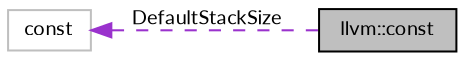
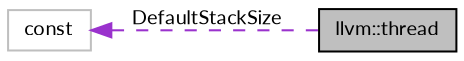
node "llvm::const": label "llvm::const" -> "llvm::thread"
